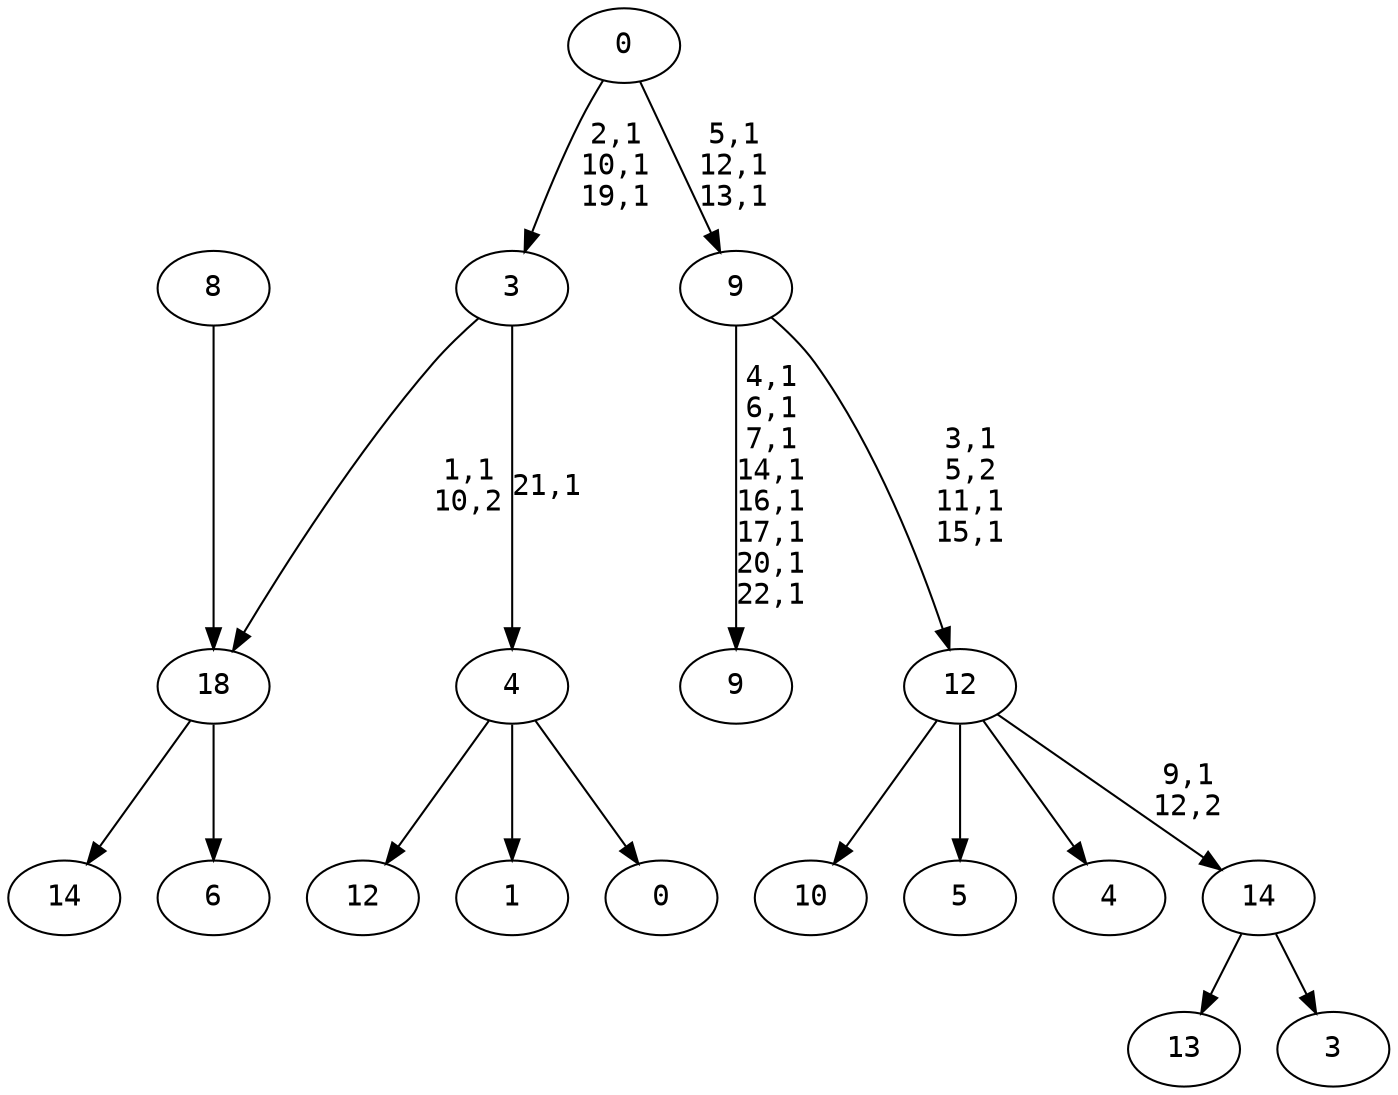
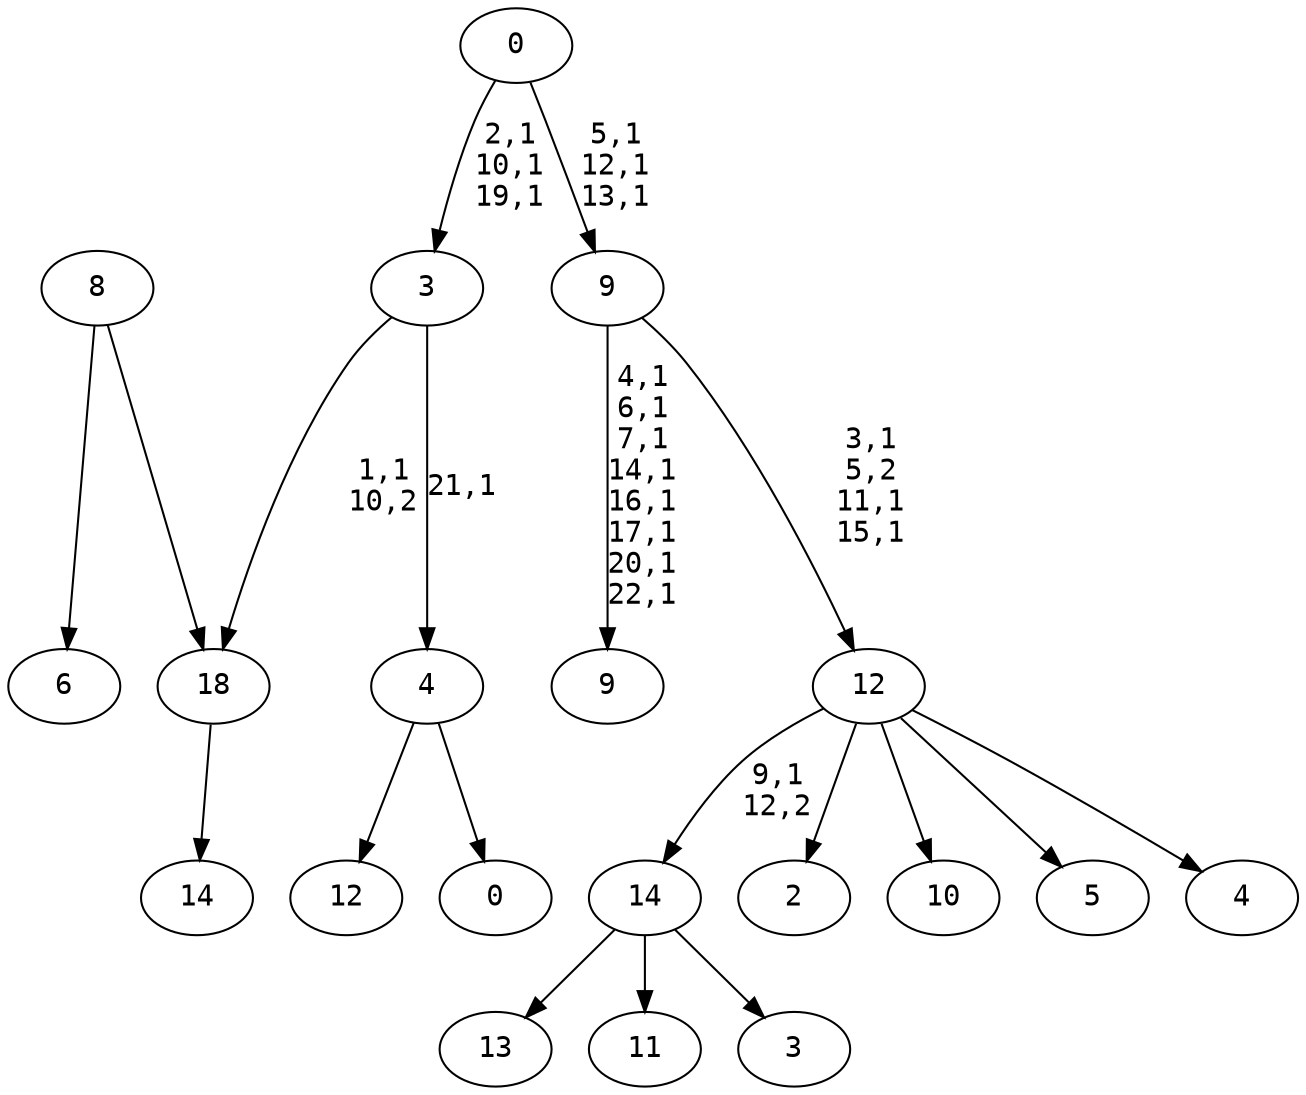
edge "18" -> "6": now "8" -> "6"
node "1": removed
node "2": added
node "11": added
